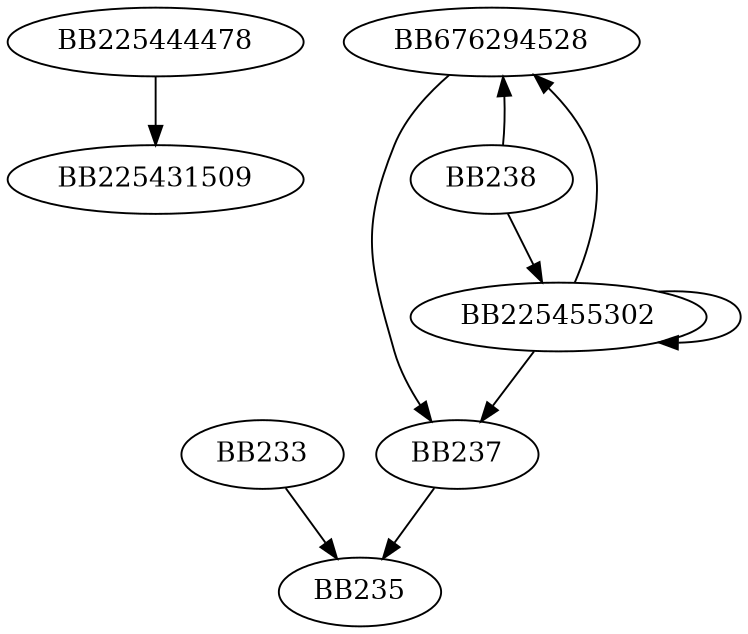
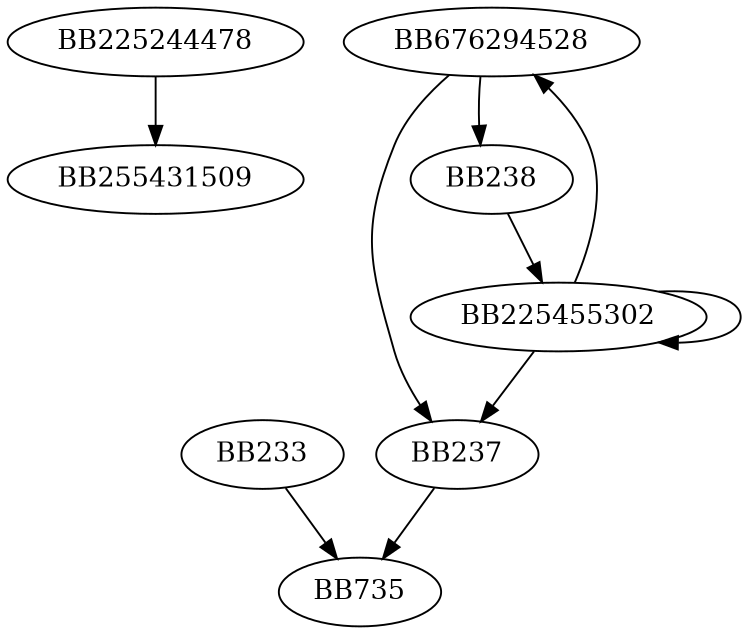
node "BB225444478": label "BB225444478" -> "BB225244478"
edge "BB238" -> "BB676294528": reversed
node "BB225431509": label "BB225431509" -> "BB255431509"
node "BB235": label "BB235" -> "BB735"
